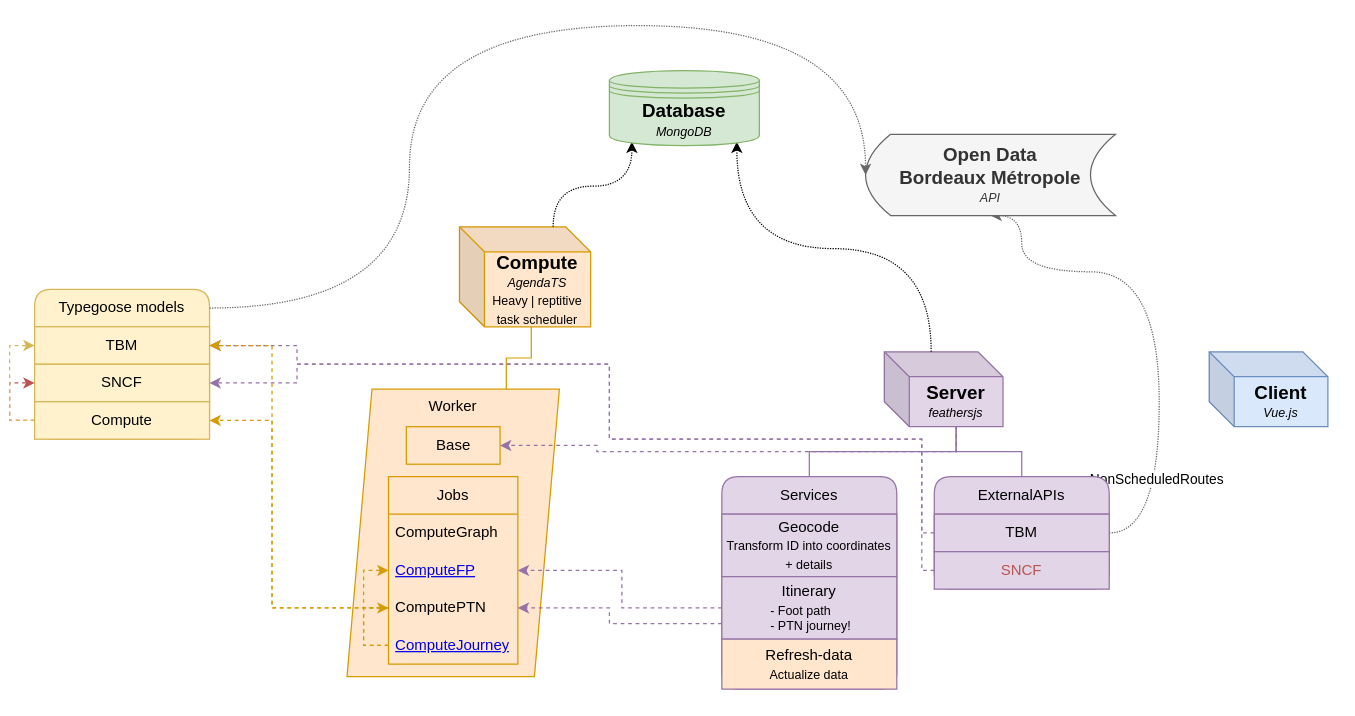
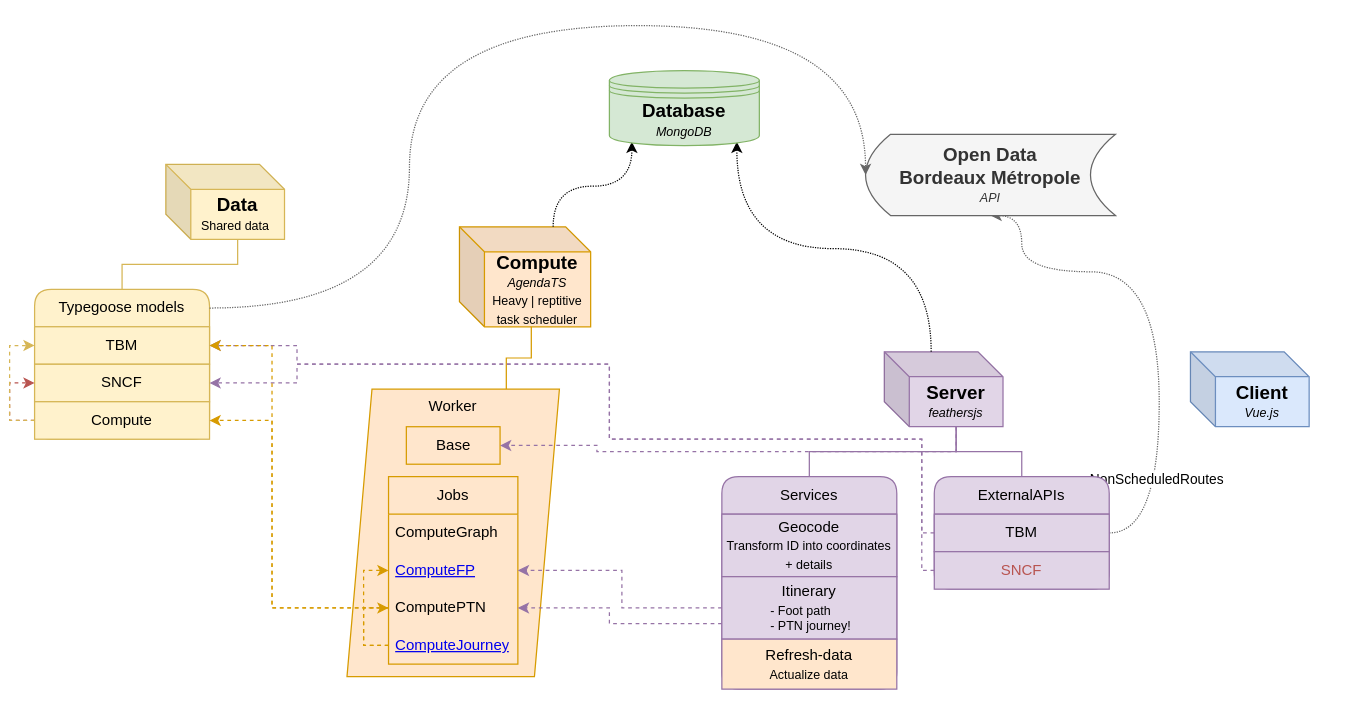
node "Data Shared data": added
edge "Data Shared data" -- "Typegoose models": added
node "Client Vue.js": moved (1269, 389) -> (1250, 389)
